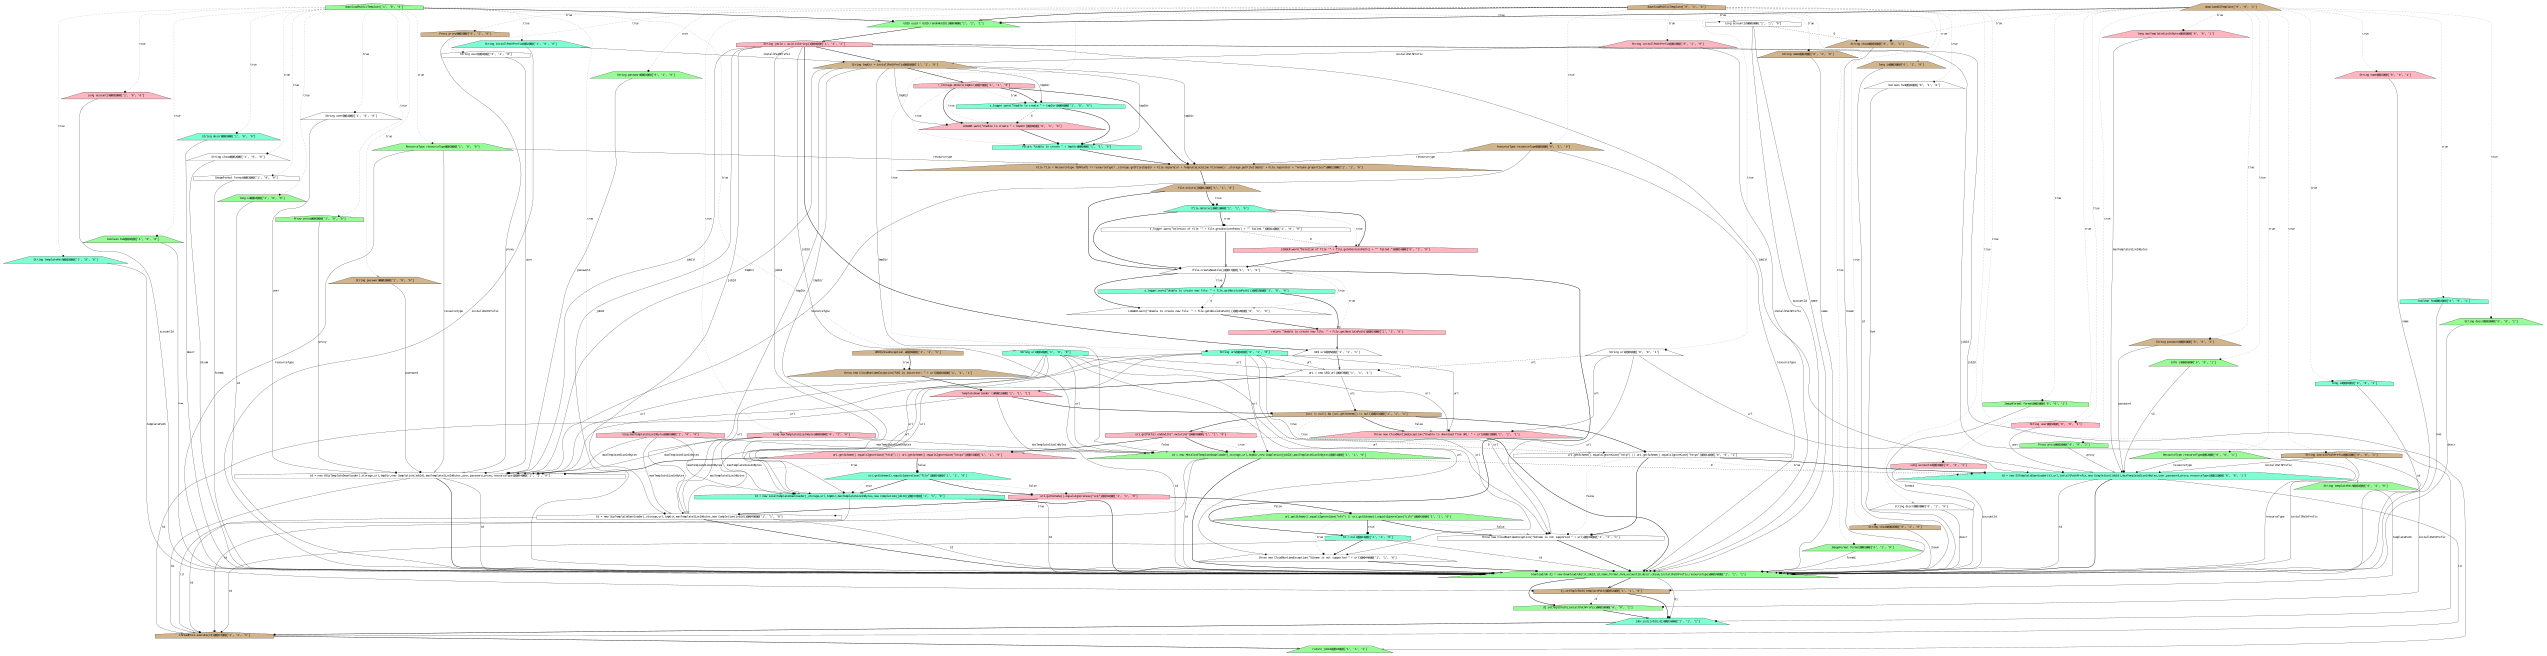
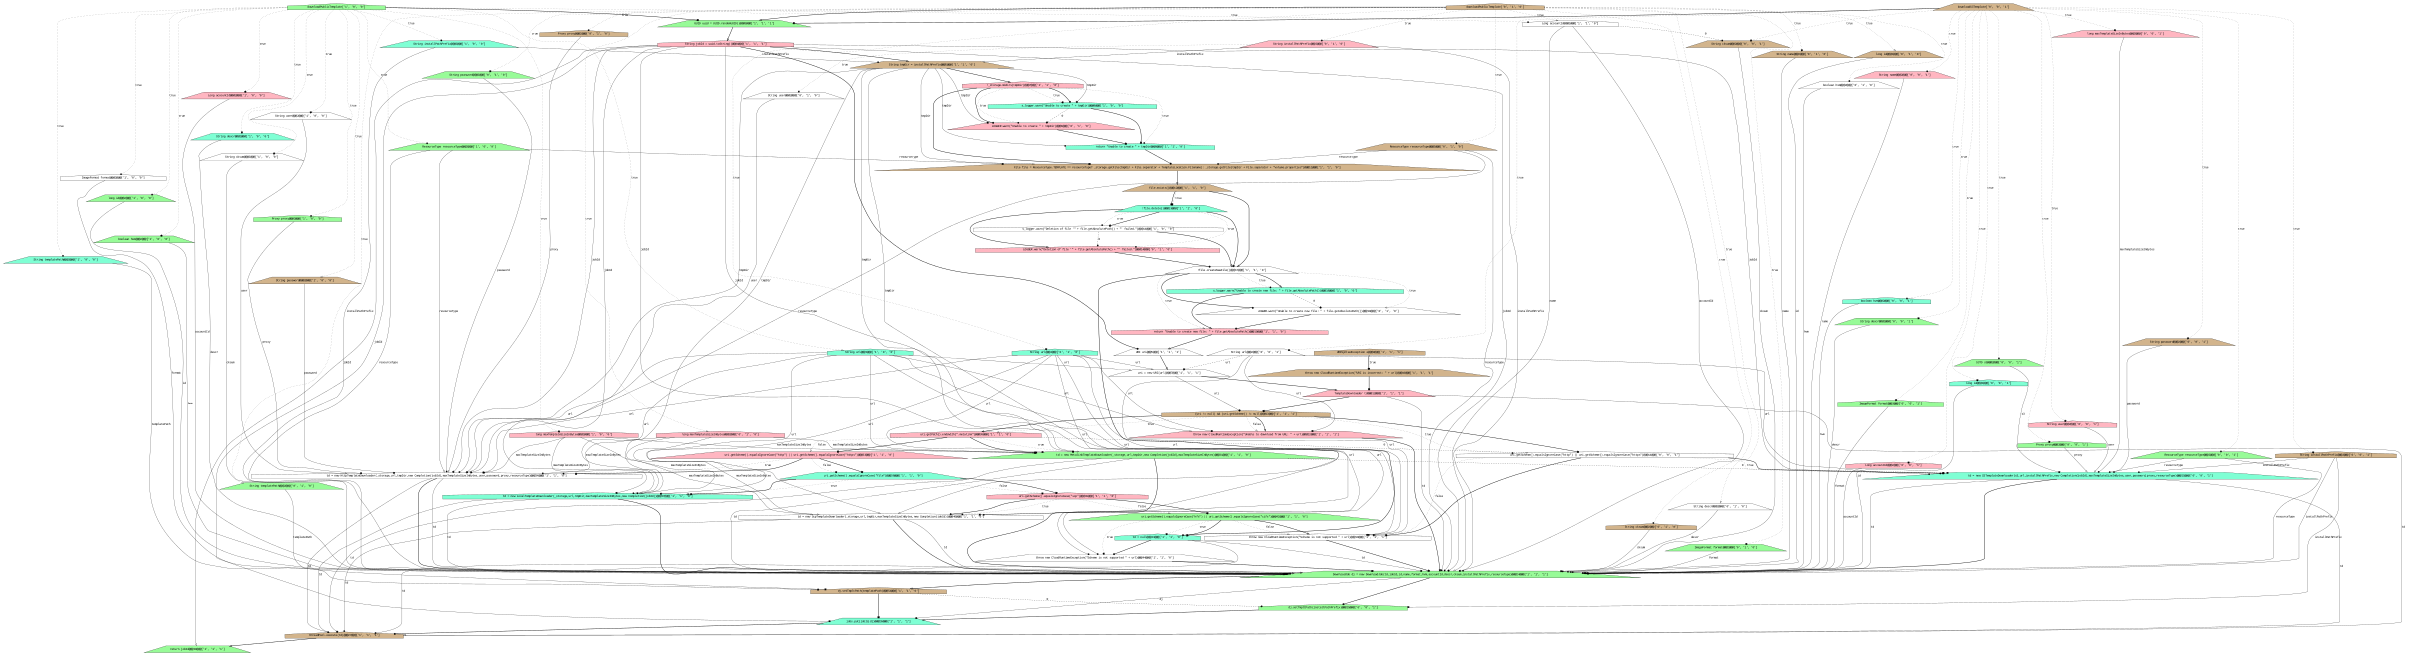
edge "downloadPublicTemplate['0', '1', '0']" -> "String user@@@2@@@['0', '1', '0']": now "String installPathPrefix@@@2@@@['0', '1', '0']" -> "String user@@@2@@@['0', '1', '0']"
node "String user@@@2@@@['0', '1', '0']": shape house -> trapezium
